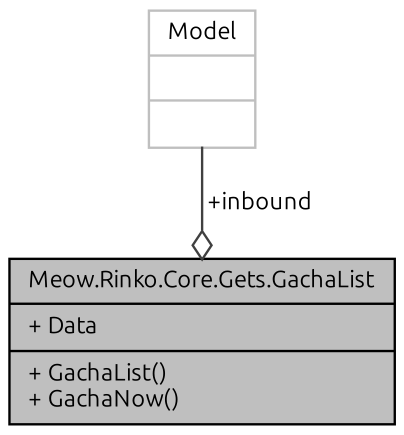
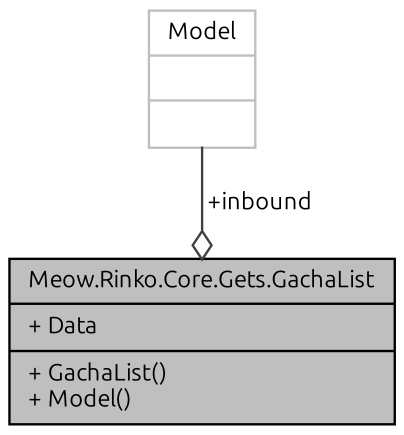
node "Meow.Rinko.Core.Gets.GachaList": text "+ GachaNow()" -> "+ Model()"
